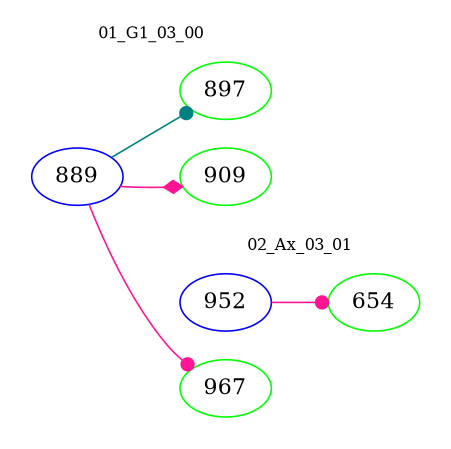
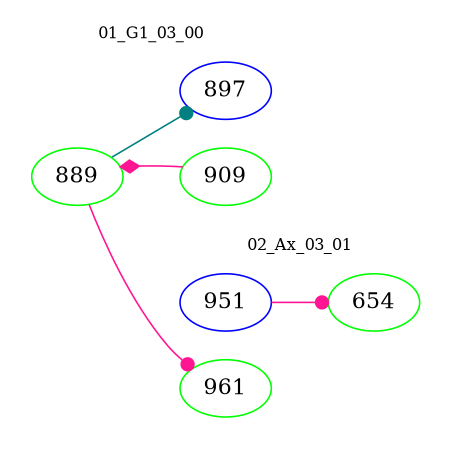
node "897": color green -> blue
node "889": color blue -> green
edge "889" -> "909": reversed
node "952": label "952" -> "951"
node "967": label "967" -> "961"
